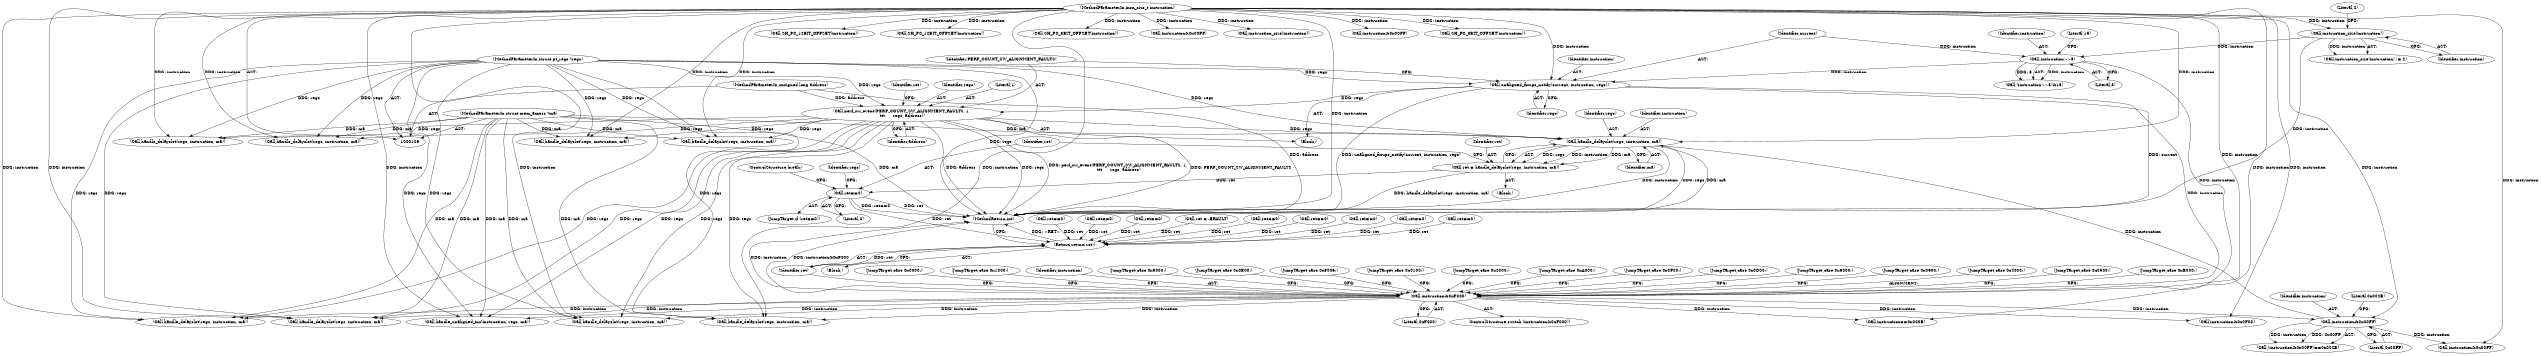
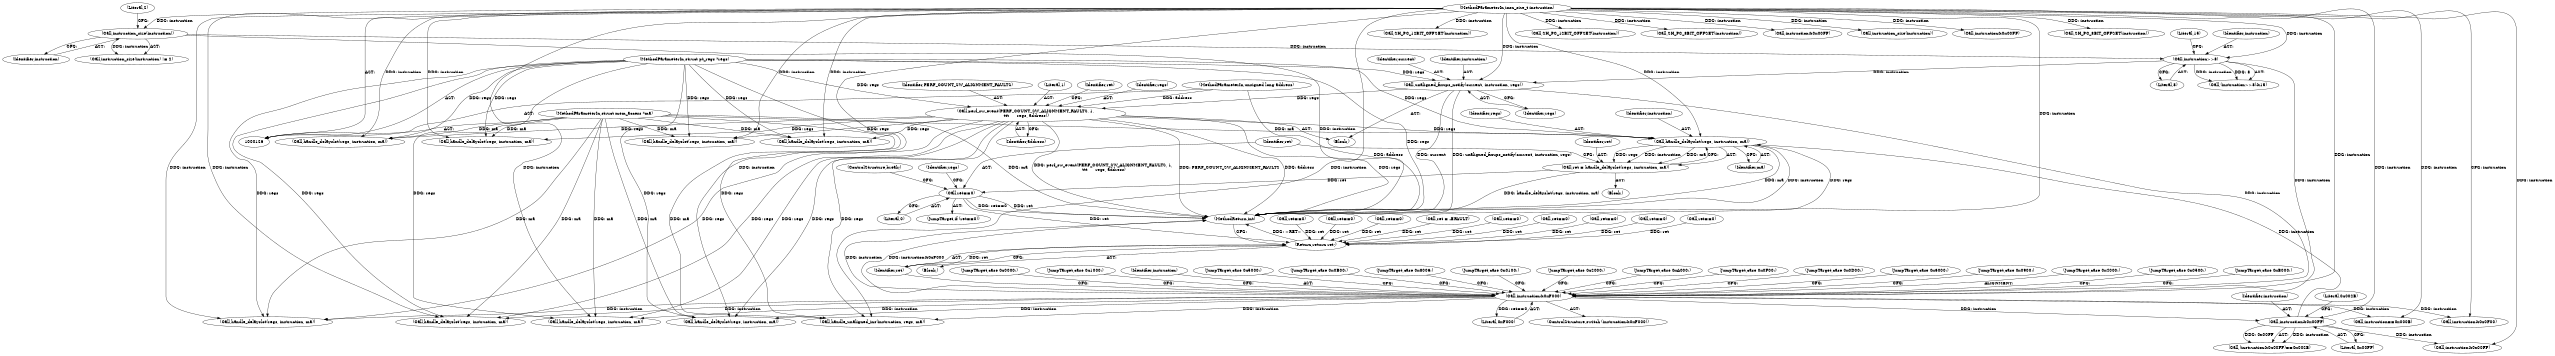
edge "(Identifier,current)" -> "(Call,instruction>>8)": now "(MethodParameterIn,insn_size_t instruction)" -> "(Call,instruction>>8)"
edge "(Identifier,PERF_COUNT_SW_ALIGNMENT_FAULTS)" -> "(Call,unaligned_fixups_notify(current, instruction, regs))": removed, label "CFG:"
edge "(MethodParameterIn,insn_size_t instruction)" -> "(Call,instruction&0x0F00)": label "DDG: instruction" -> "CFG: instruction"
edge "(Call,instruction&0xF000)" -> "(Literal,0xF000)": label "CFG: " -> "DDG: ret==0"
